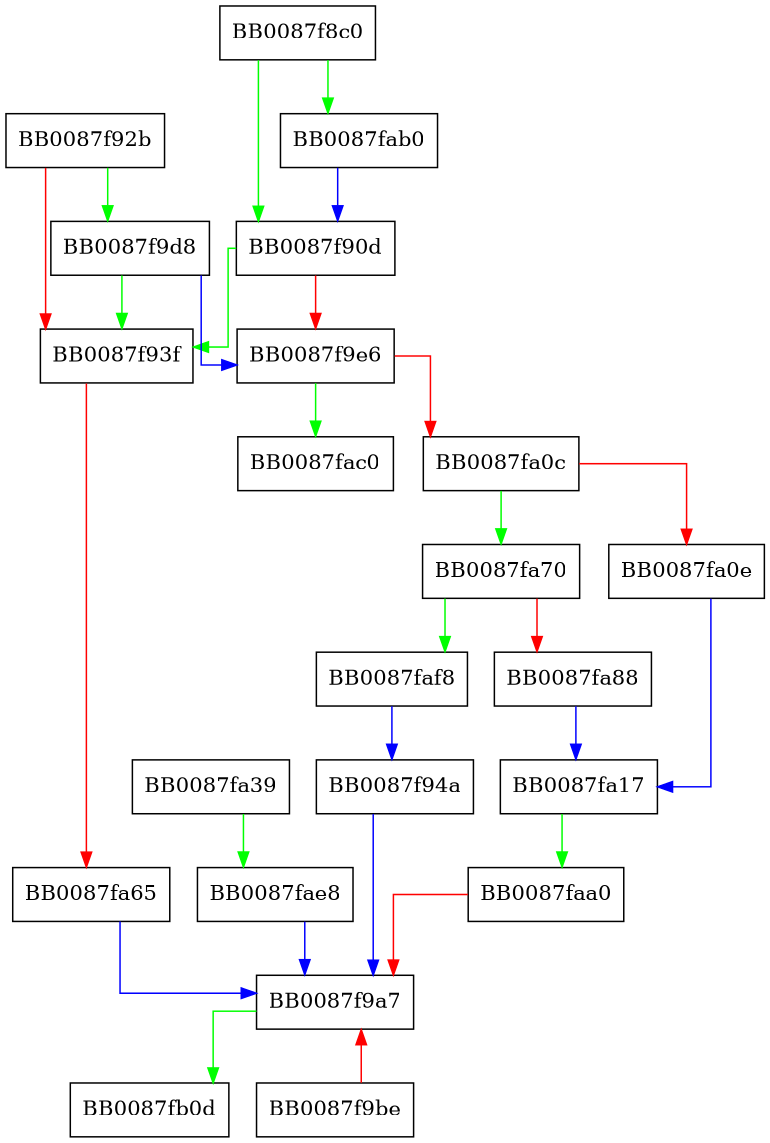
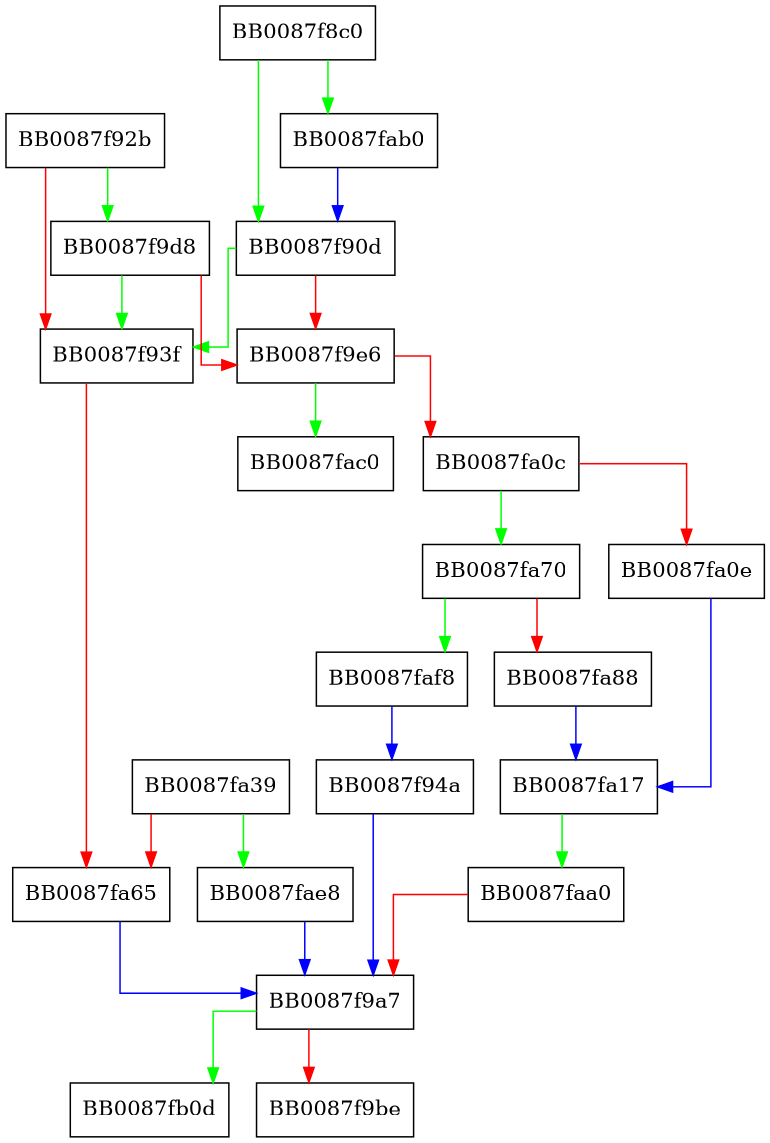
edge "BB0087f9d8" -> "BB0087f9e6": color blue -> red
edge "BB0087fa39" -> "BB0087fa65": added
edge "BB0087f9be" -> "BB0087f9a7": reversed
